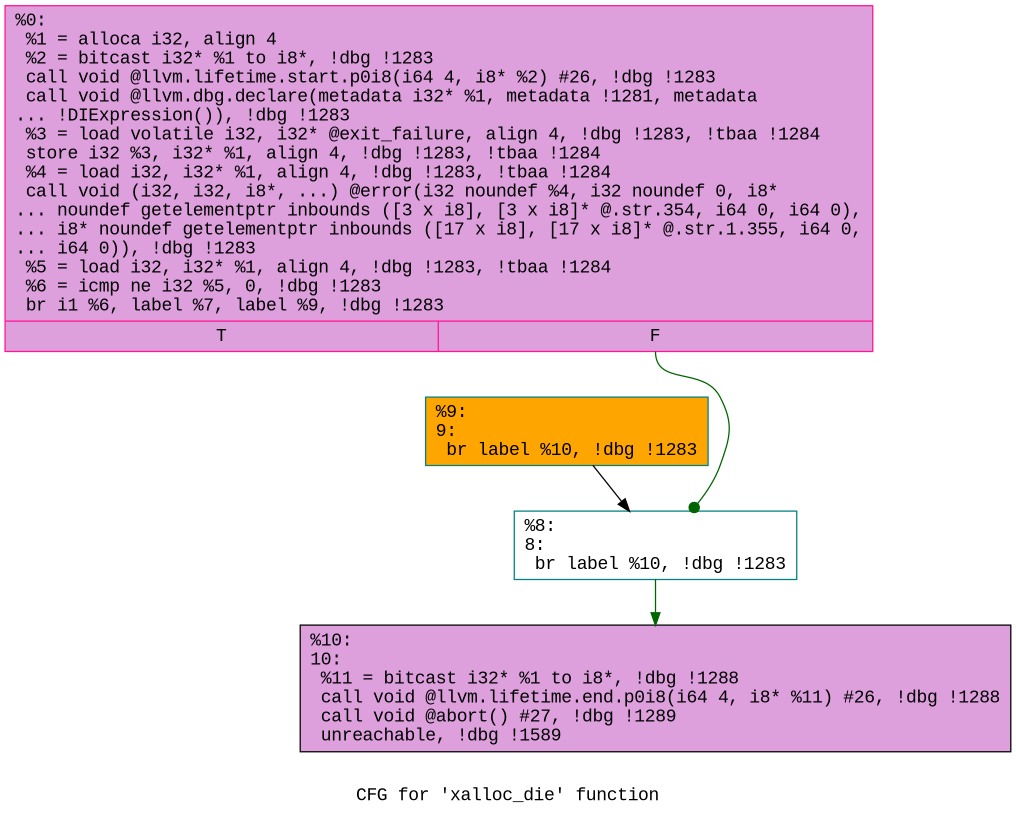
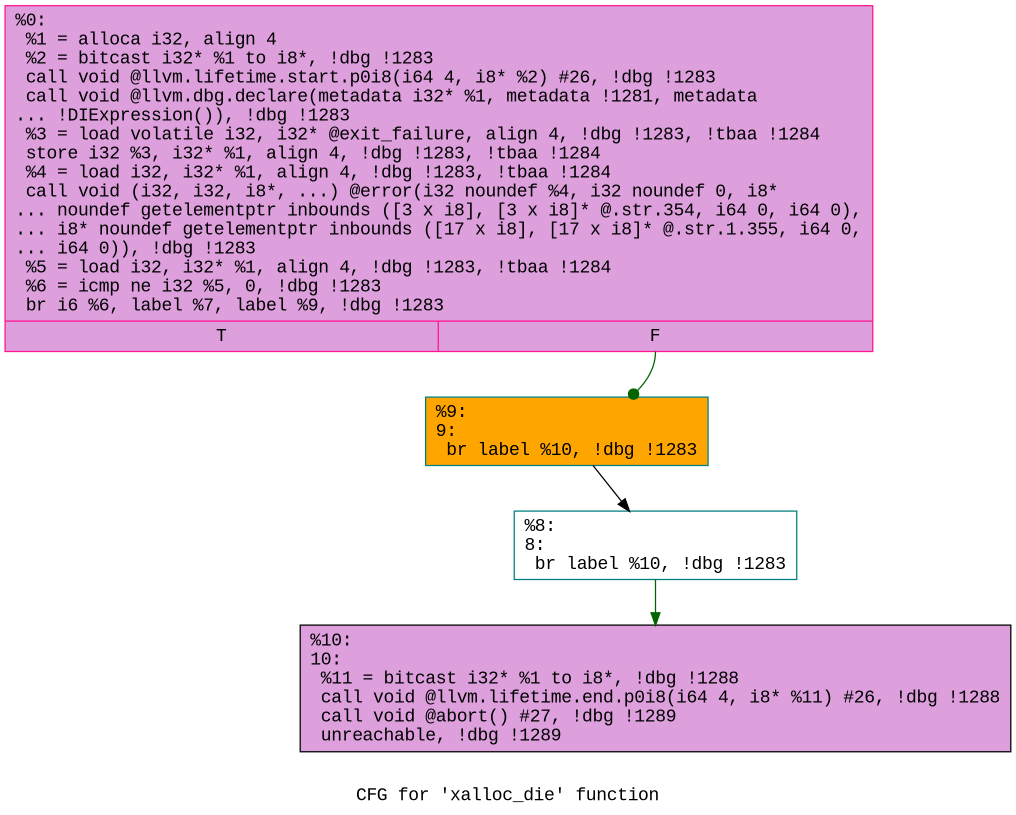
node "%0:": text "br i1 %6, label %7, label %9, !dbg !1283" -> "br i6 %6, label %7, label %9, !dbg !1283"
edge "%0:" -> "%8:": now "%0:" -> "%9:"
node "%10:": text "unreachable, !dbg !1589" -> "unreachable, !dbg !1289"
